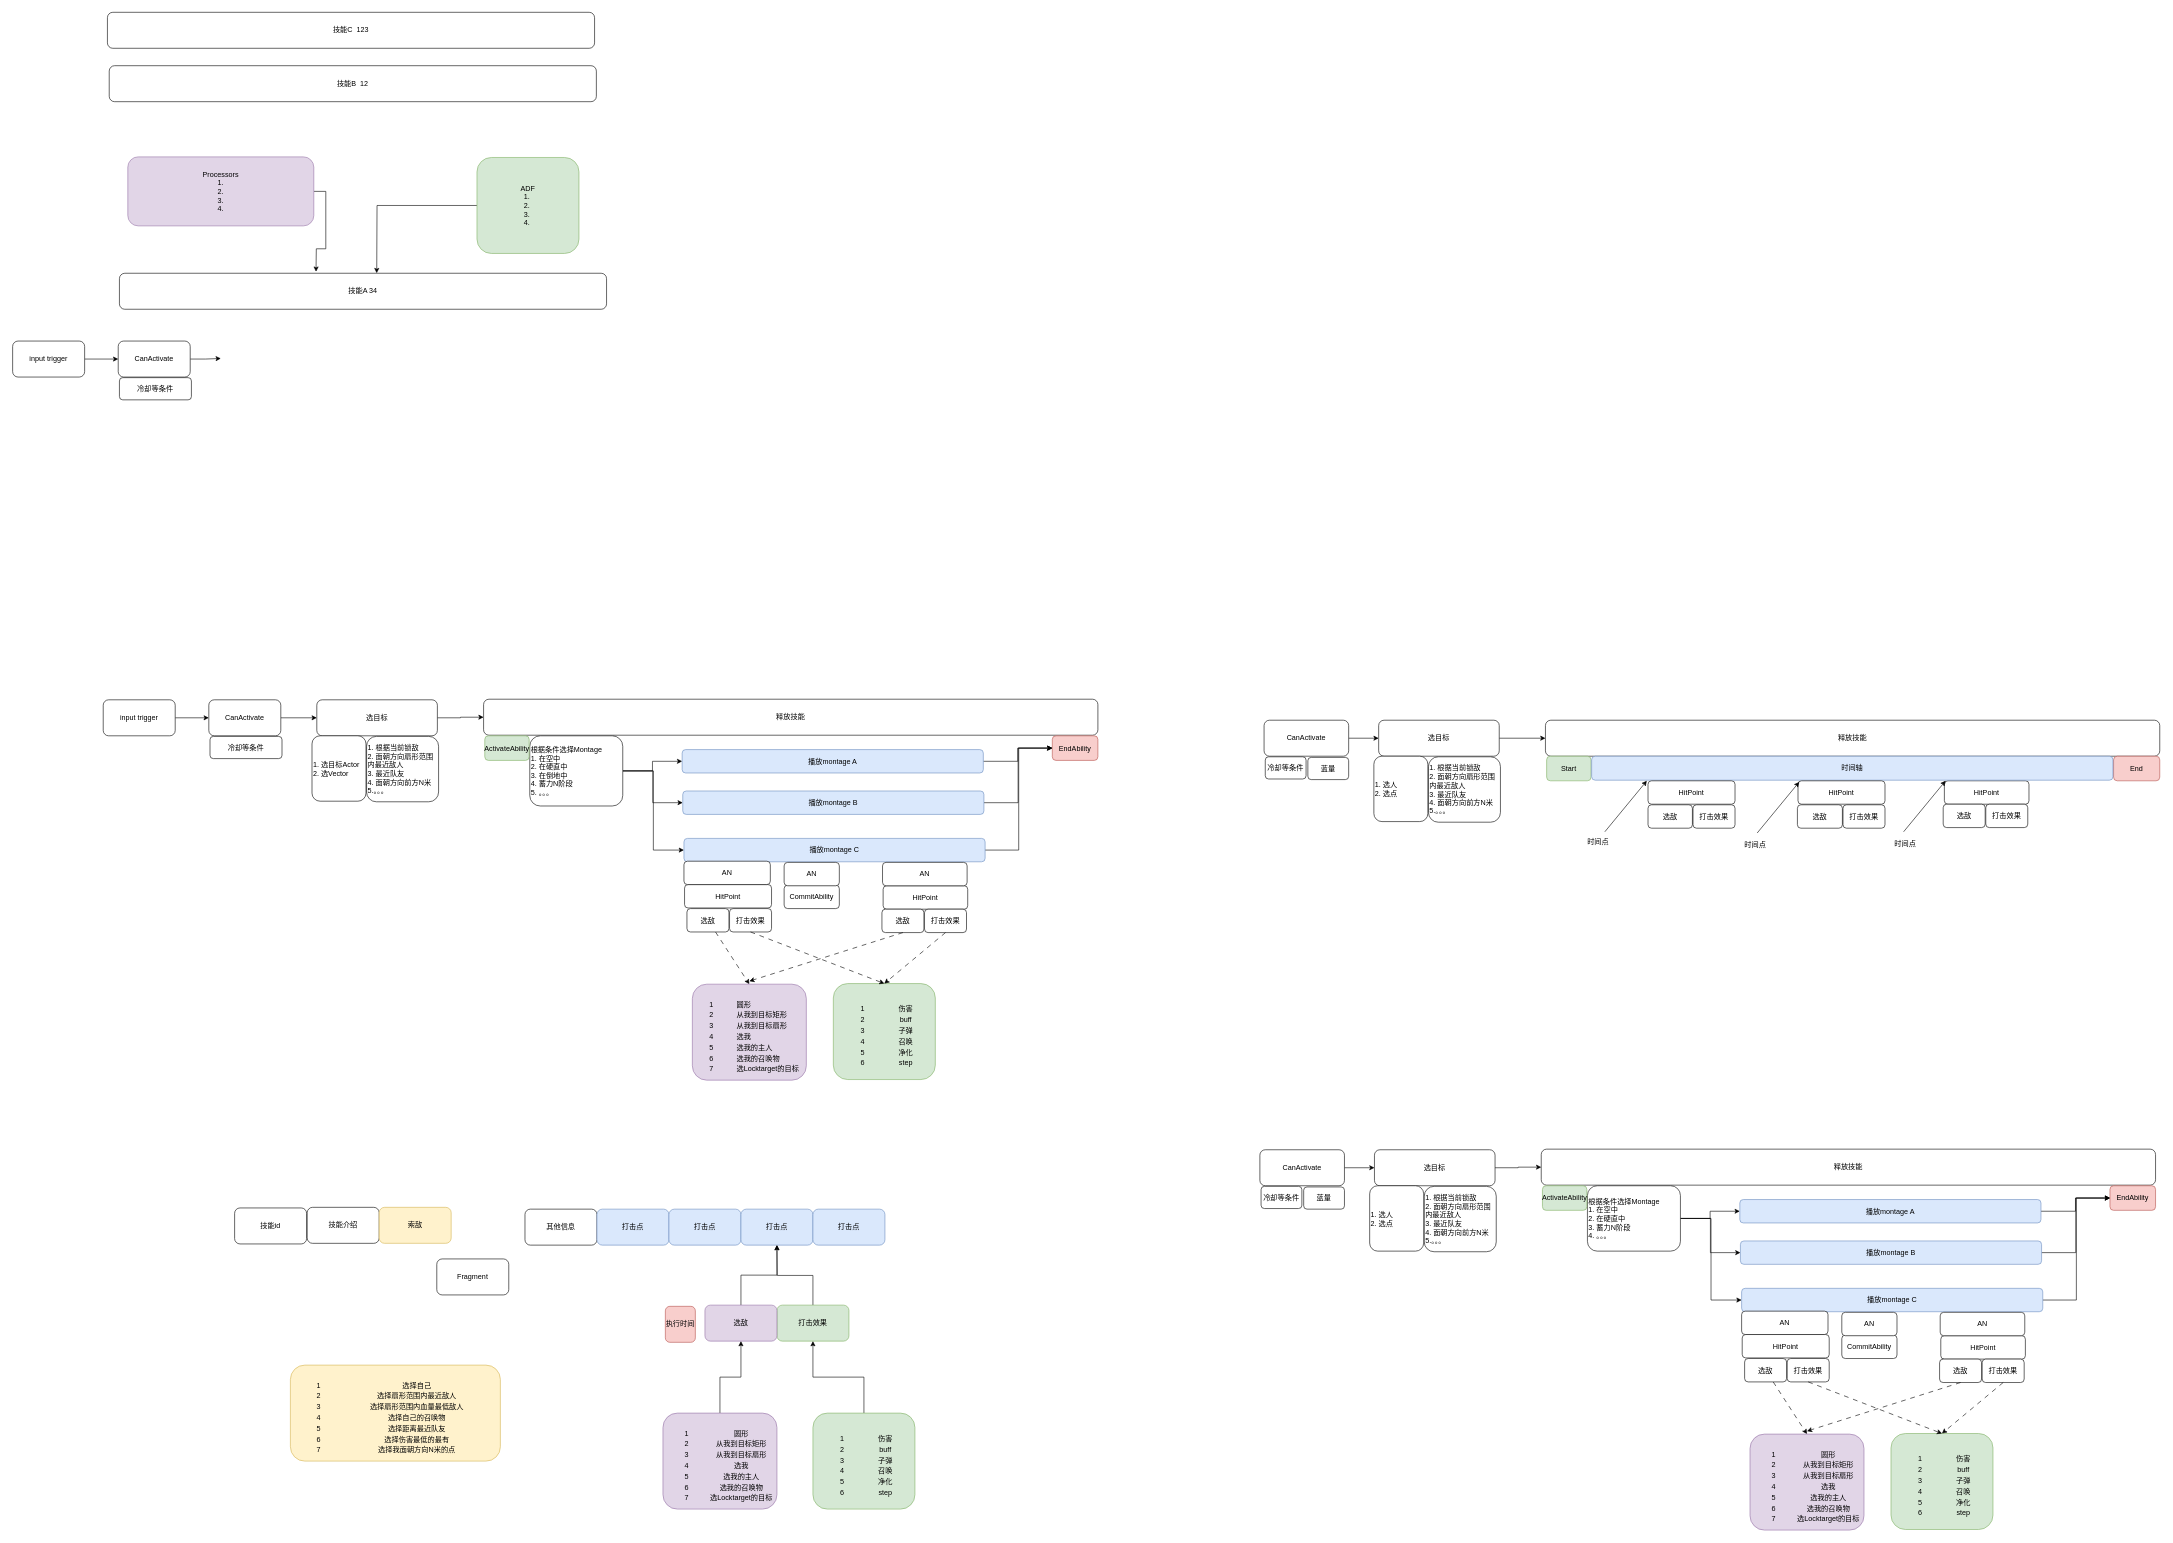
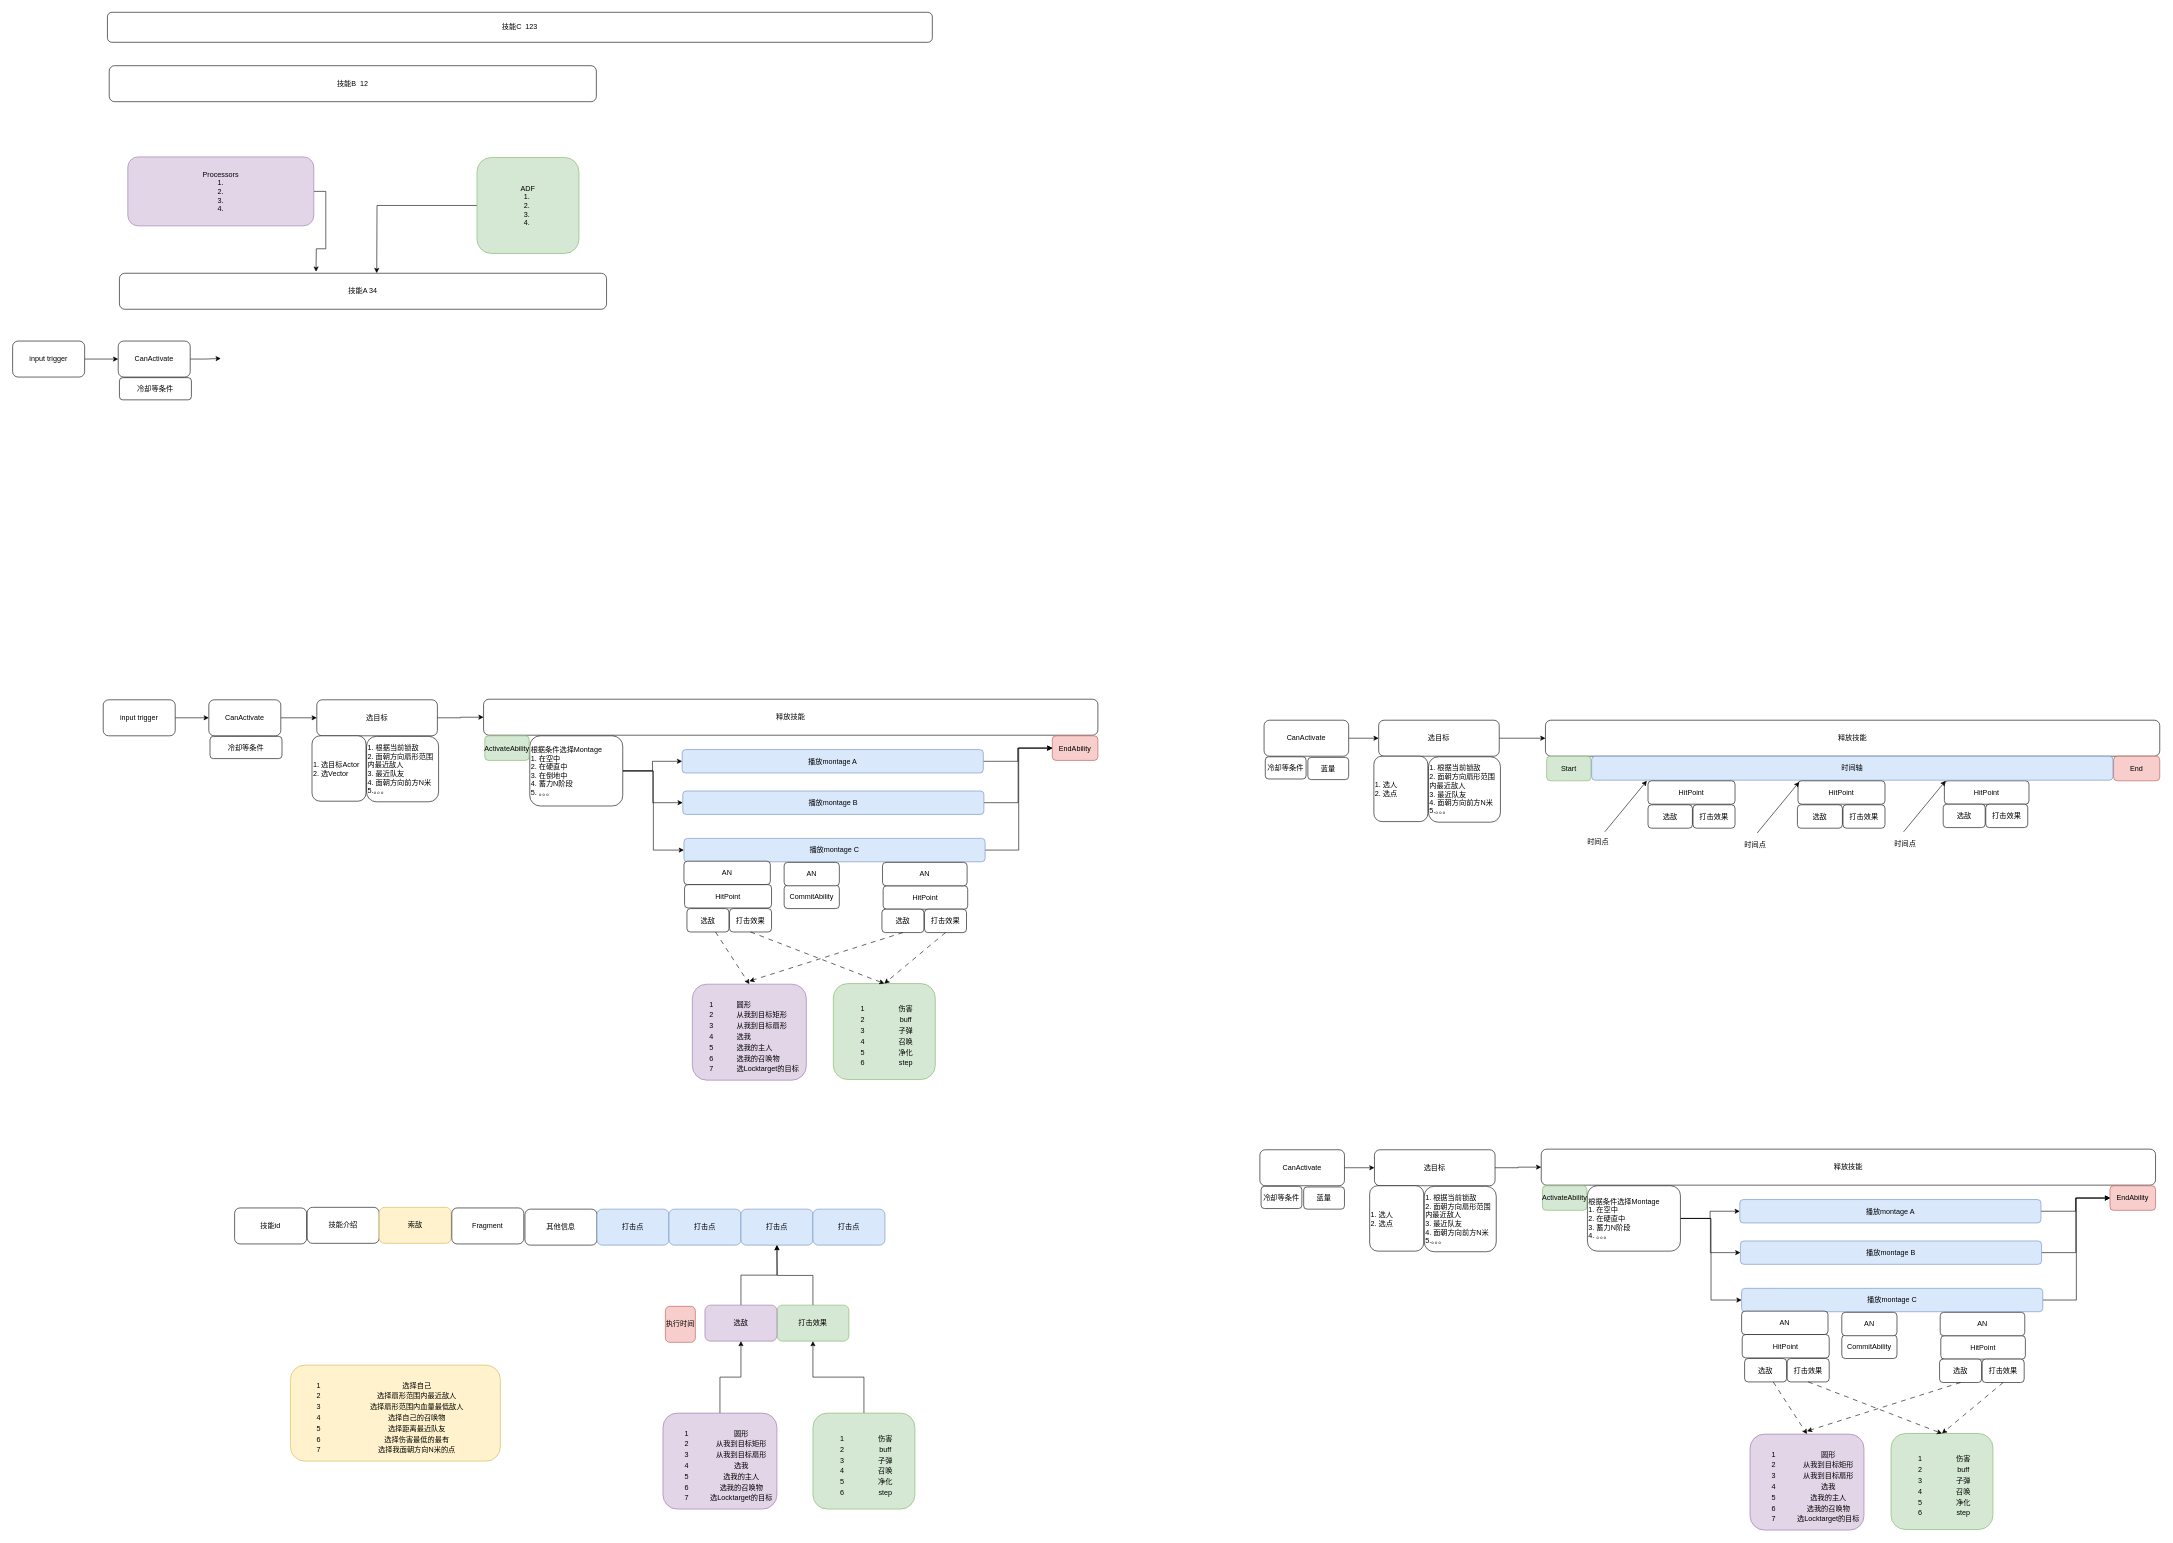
node "技能C 123": size 487x36 -> 825x30
node "Fragment": moved (473, 1277) -> (488, 1226)
